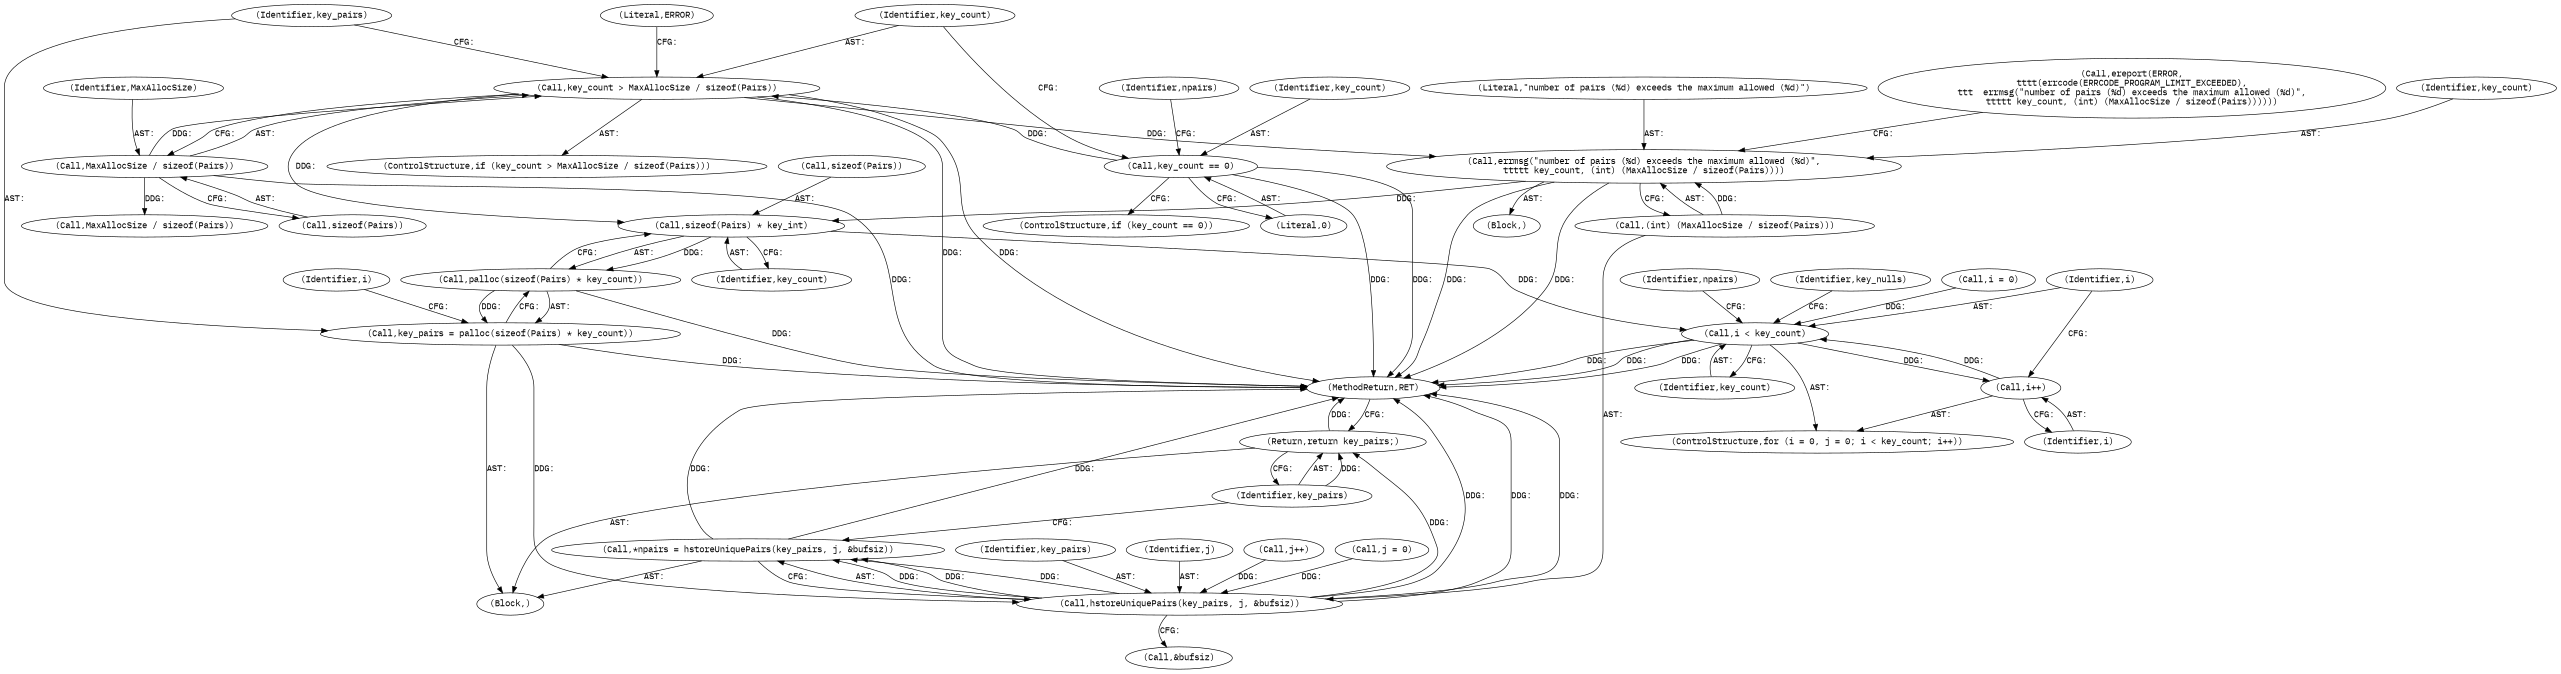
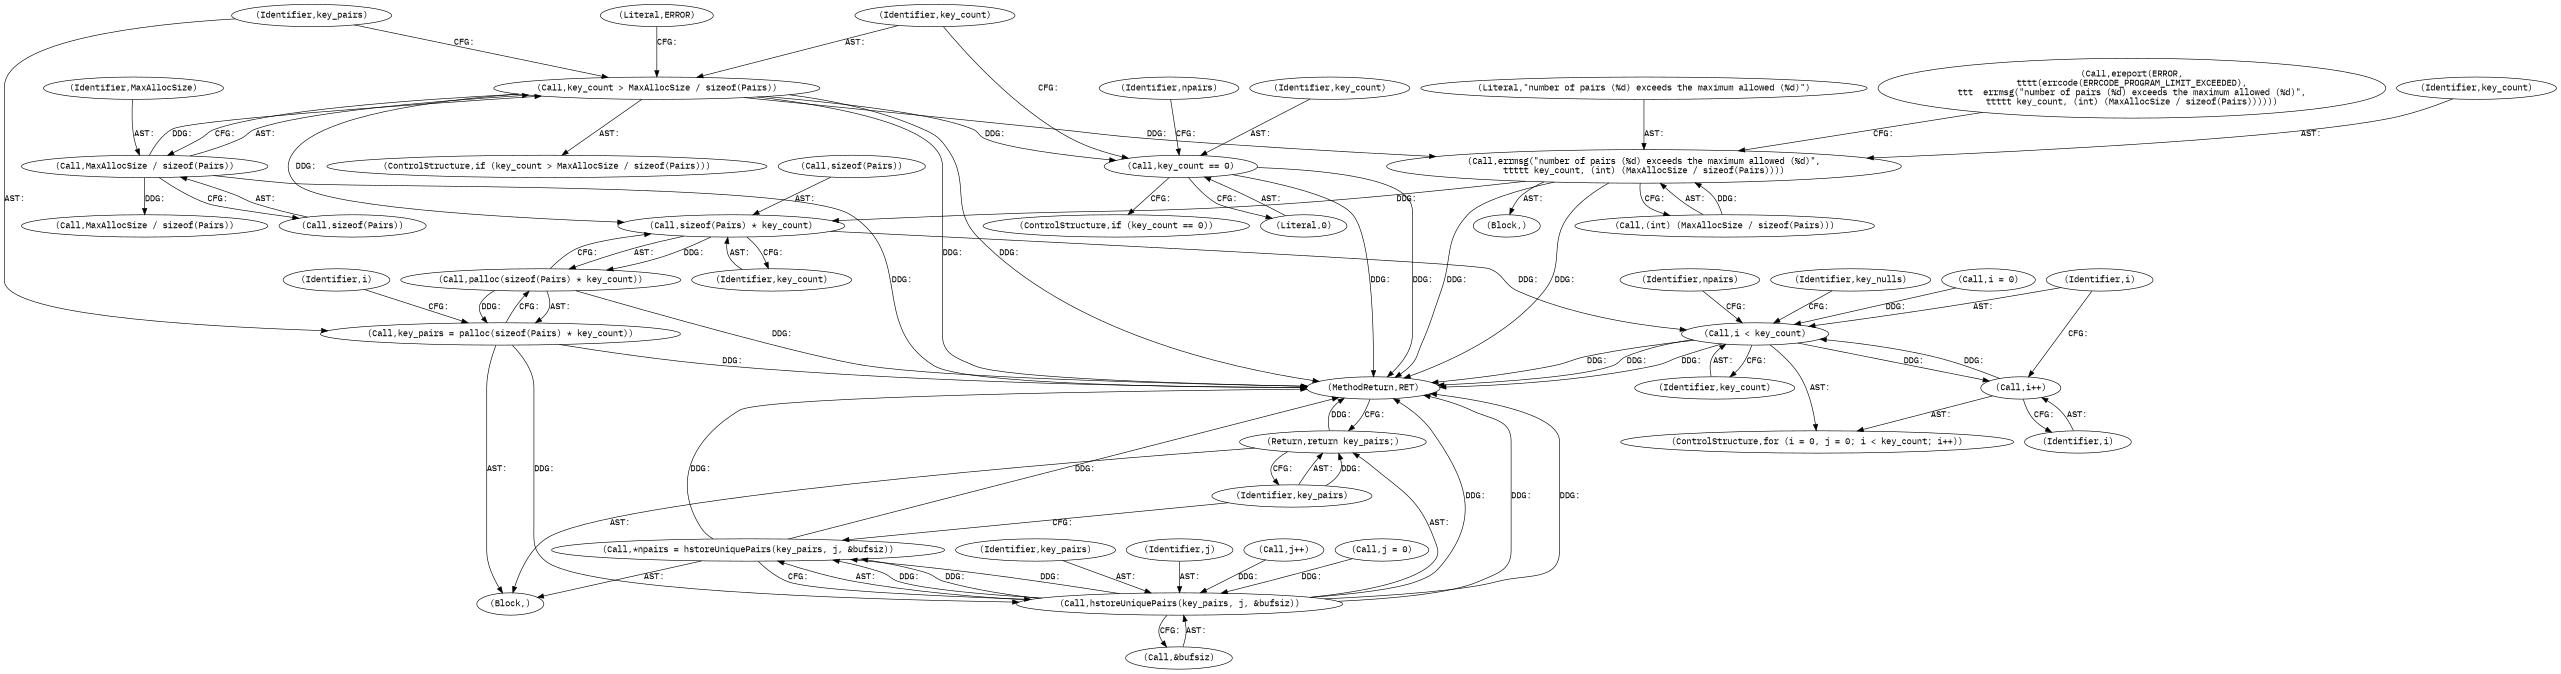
edge "(Call,key_count == 0)" -> "(Call,key_count > MaxAllocSize / sizeof(Pairs))": reversed
node "(Call,sizeof(Pairs) * key_int)": label "(Call,sizeof(Pairs) * key_int)" -> "(Call,sizeof(Pairs) * key_count)"
edge "(Call,hstoreUniquePairs(key_pairs, j, &bufsiz))" -> "(Return,return key_pairs;)": label "DDG: " -> "AST: "
edge "(Call,(int) (MaxAllocSize / sizeof(Pairs)))" -> "(Call,hstoreUniquePairs(key_pairs, j, &bufsiz))": now "(Call,&bufsiz)" -> "(Call,hstoreUniquePairs(key_pairs, j, &bufsiz))"
